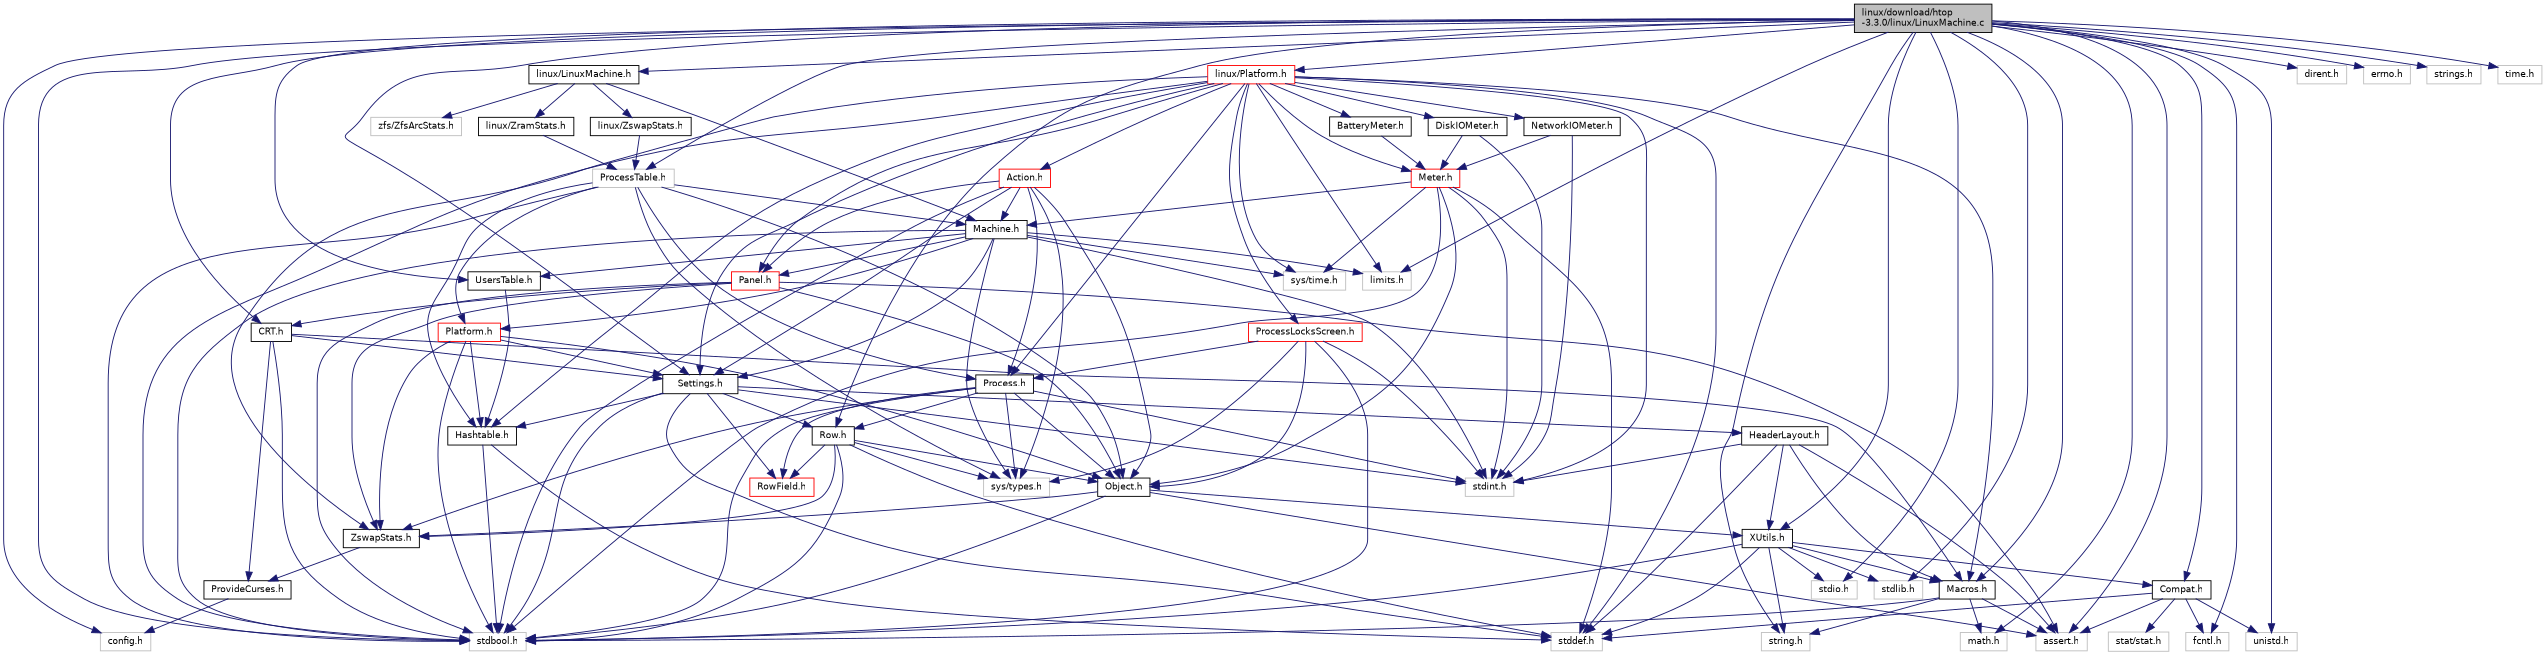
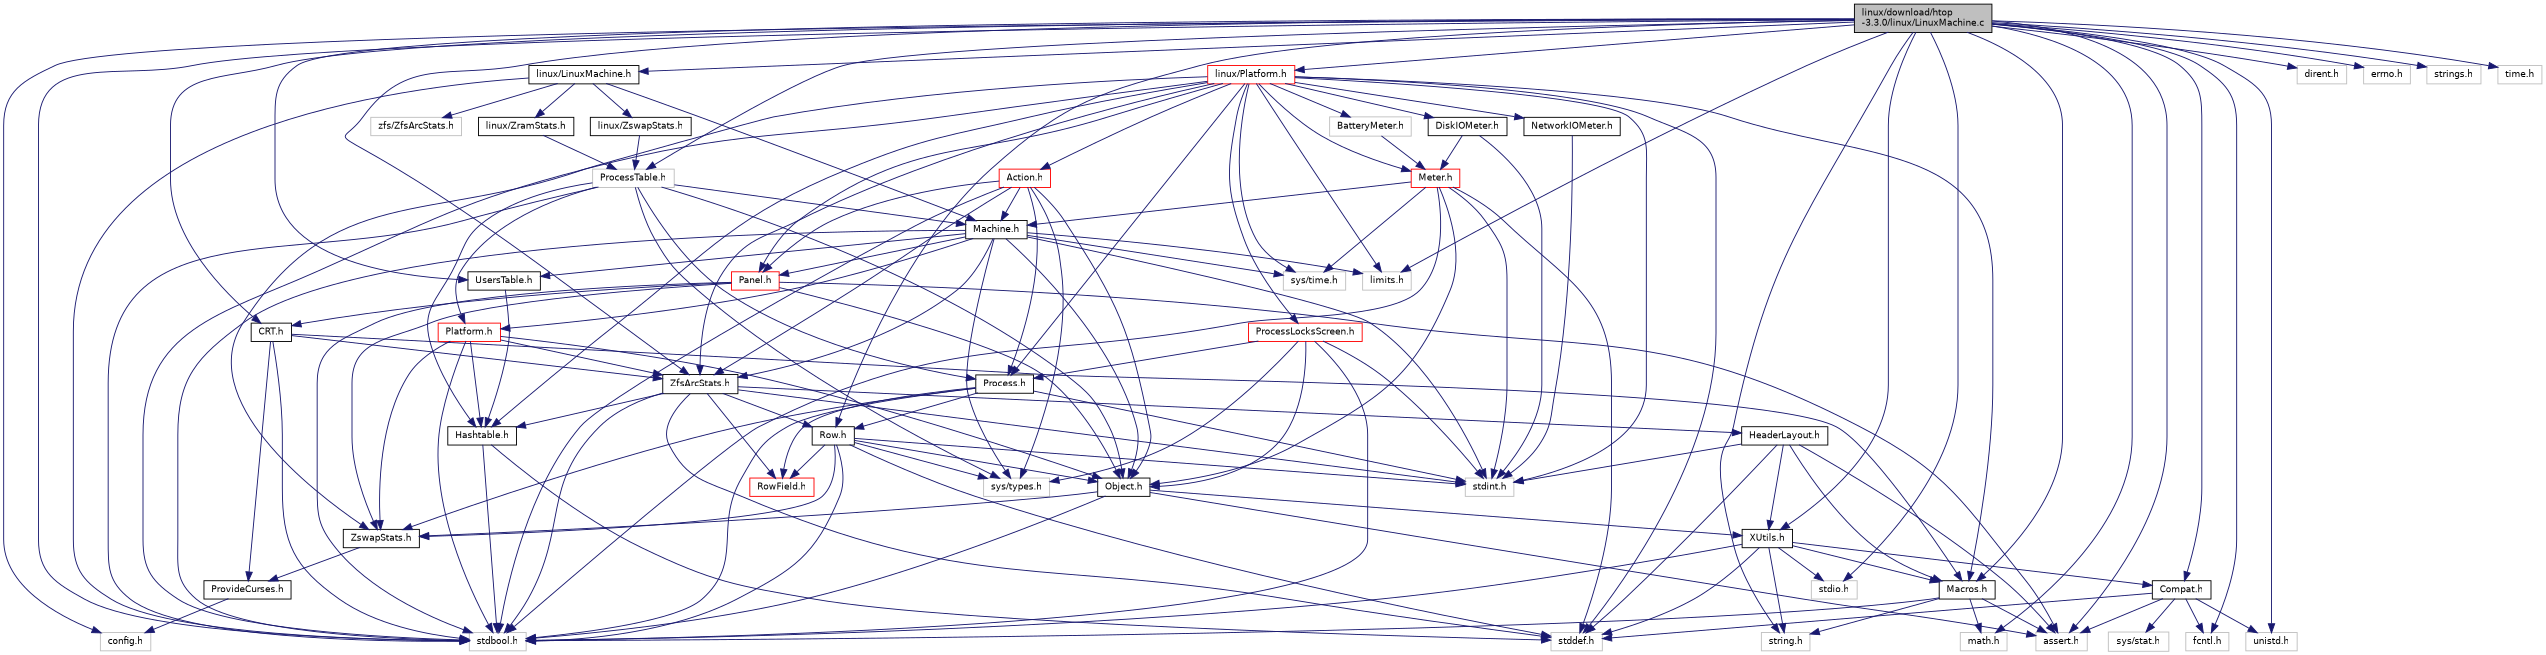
node "BatteryMeter.h": color black -> grey75
edge "NetworkIOMeter.h" -> "Meter.h": removed
edge "linux/LinuxMachine.h" -> "stdbool.h": added
node "Settings.h": label "Settings.h" -> "ZfsArcStats.h"
edge "Process.h" -> "sys/types.h": removed
edge "Process.h" -> "Object.h": now "Machine.h" -> "Object.h"
edge "Row.h" -> "stdint.h": added
node "stdlib.h": removed
node "stat/stat.h": label "stat/stat.h" -> "sys/stat.h"
